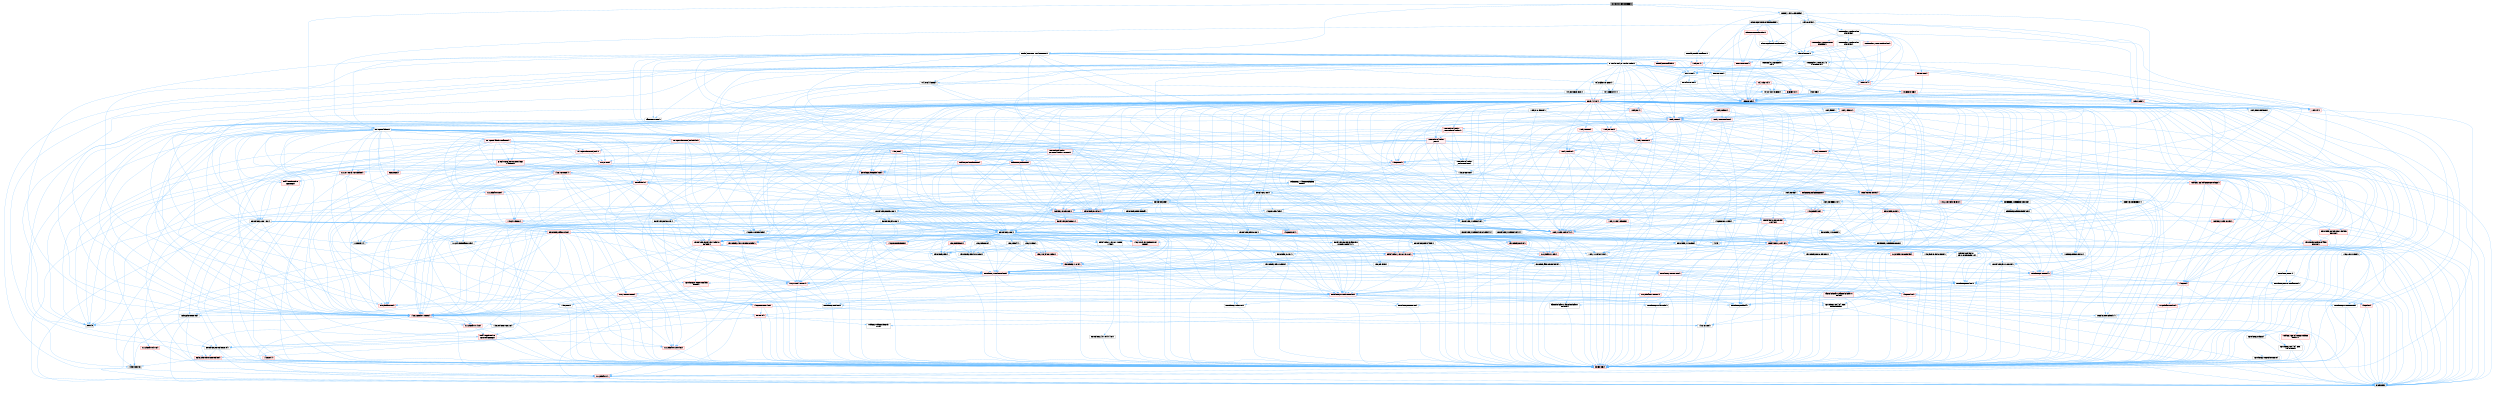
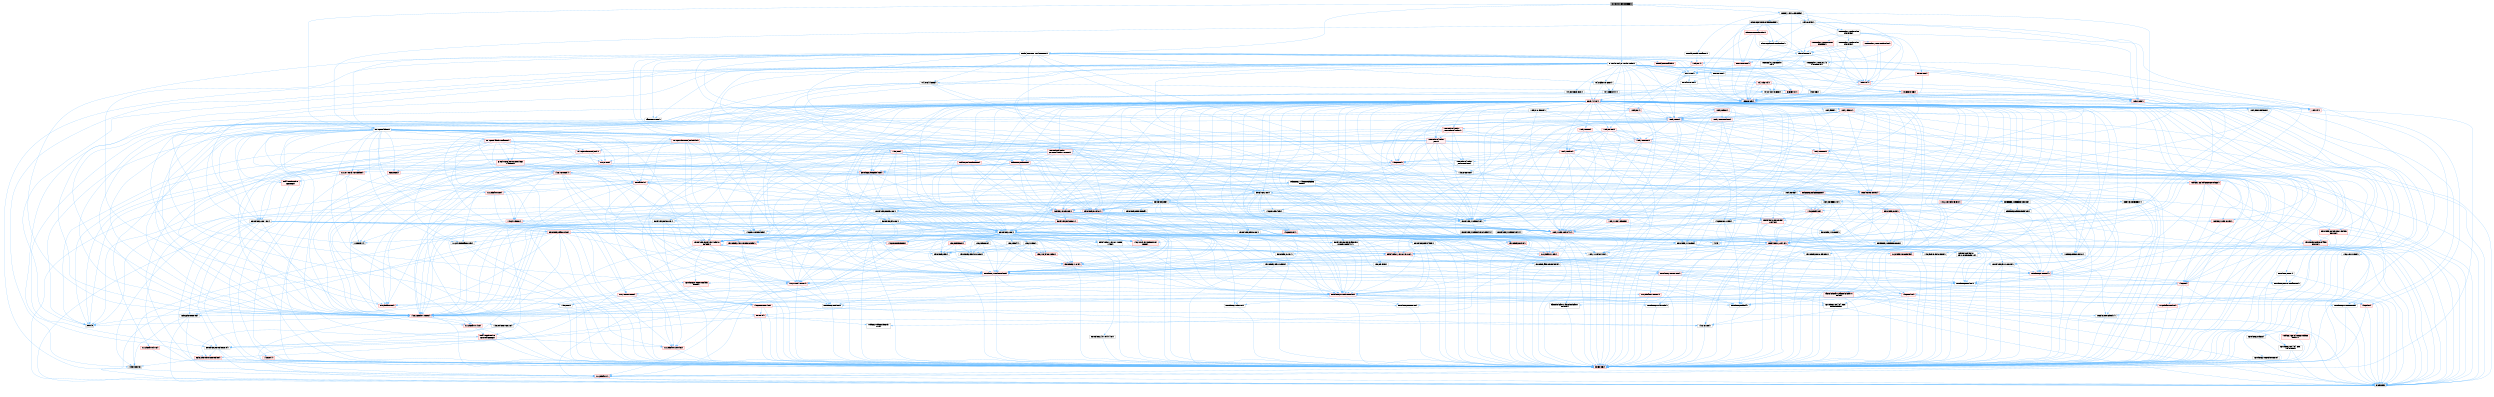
edge "CoreMinimal.h" -> "Internationalization /CulturePointer.h": now "Math/IntPoint.h" -> "Internationalization /CulturePointer.h"
